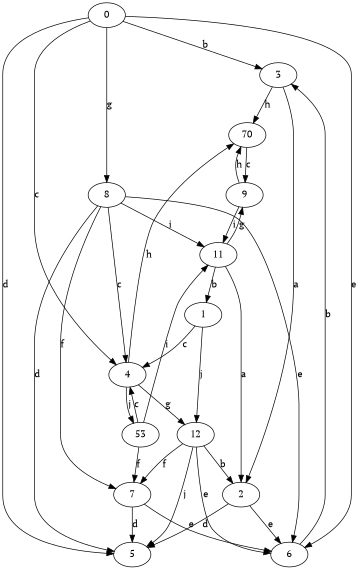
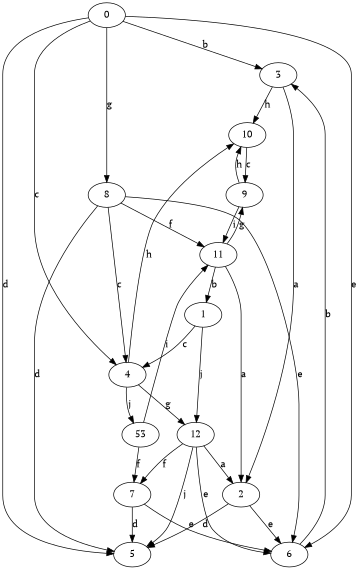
node "70": label "70" -> "10"
edge "8" -> "11": label "i" -> "f"
edge "8" -> "7": removed, label "f"
edge "53" -> "4": removed, label "c"
edge "12" -> "2": label "b" -> "a"
